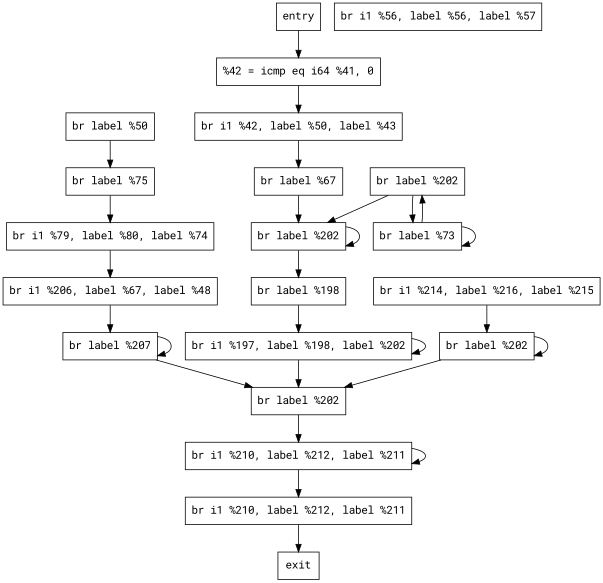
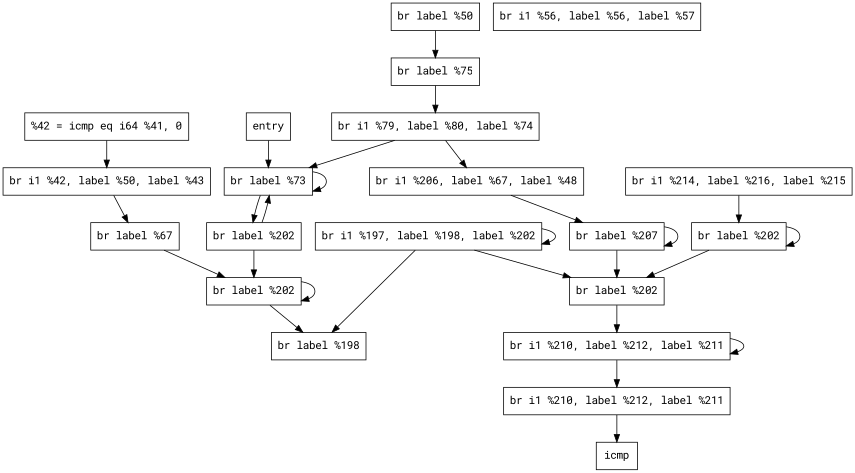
edge "entry" -> "%42 = icmp eq i64 %41, 0": now "entry" -> "br label %73"
edge "br i1 %79, label %80, label %74" -> "br label %73": added
edge "br label %198" -> "br i1 %197, label %198, label %202": reversed
node "exit": label "exit" -> "icmp"
